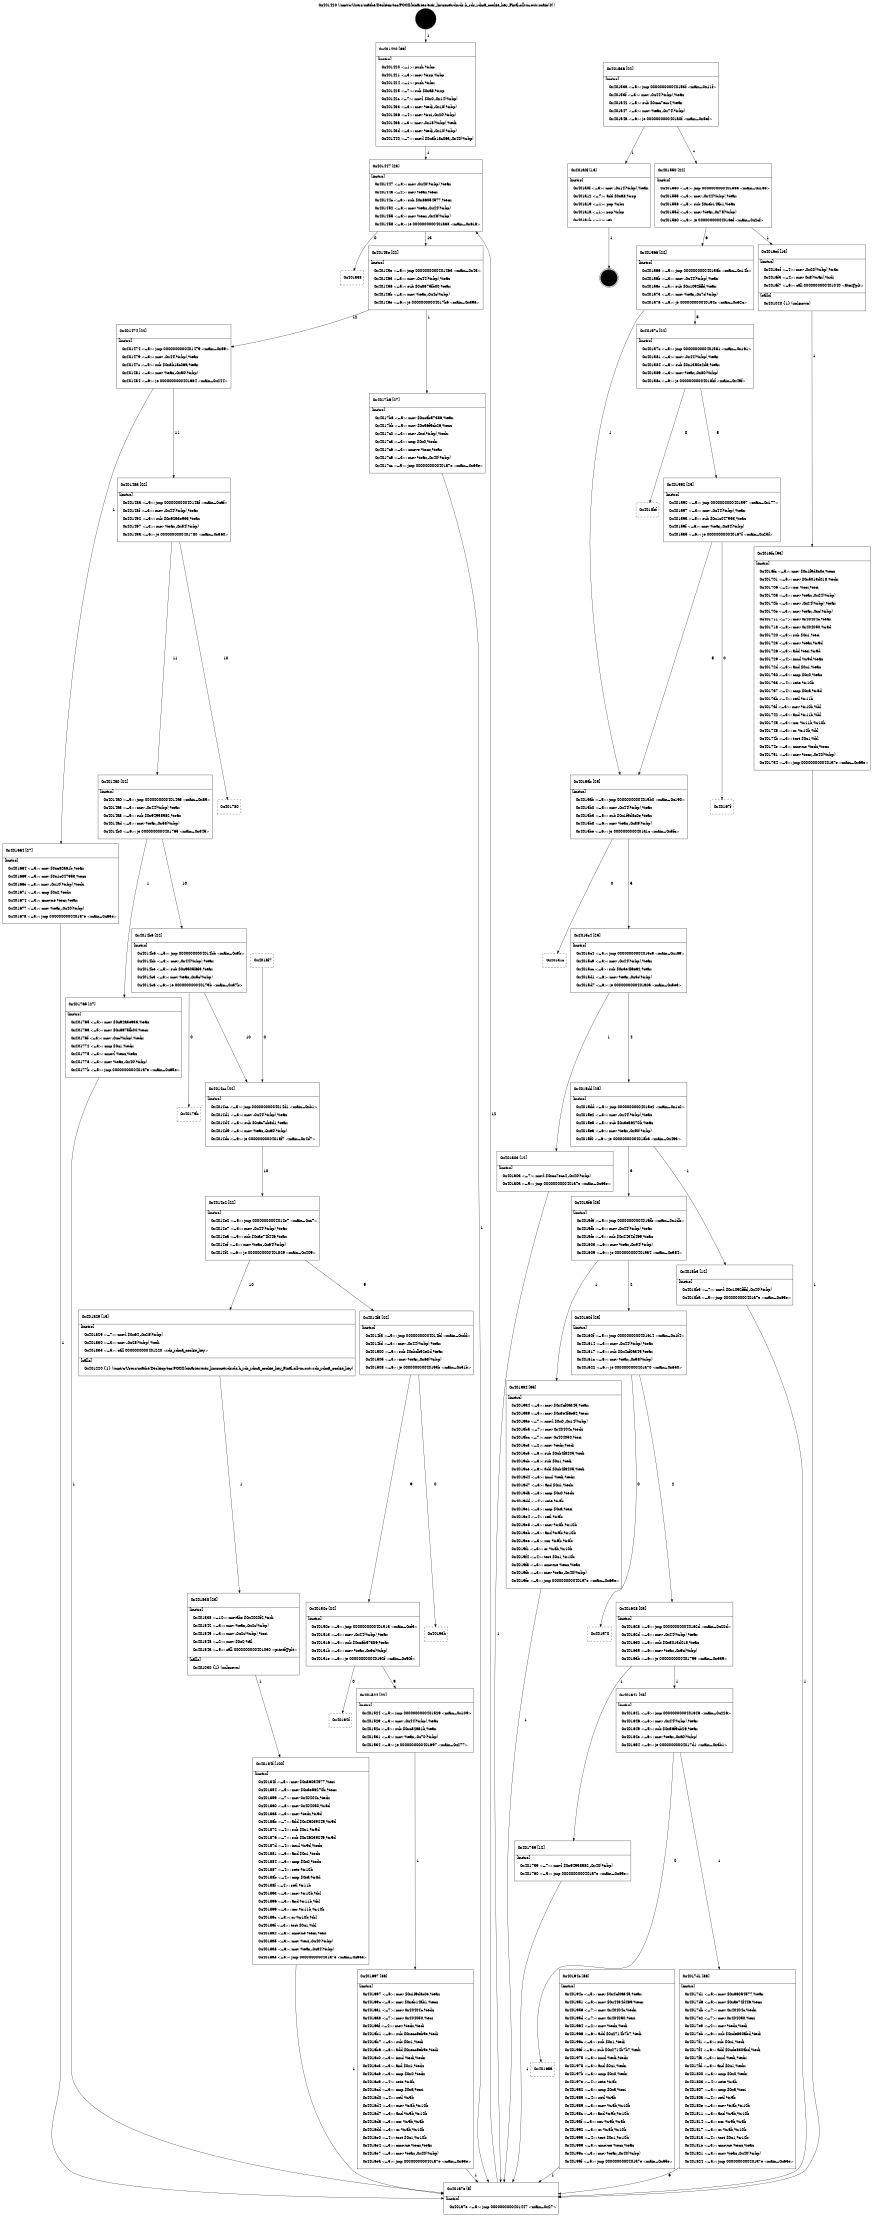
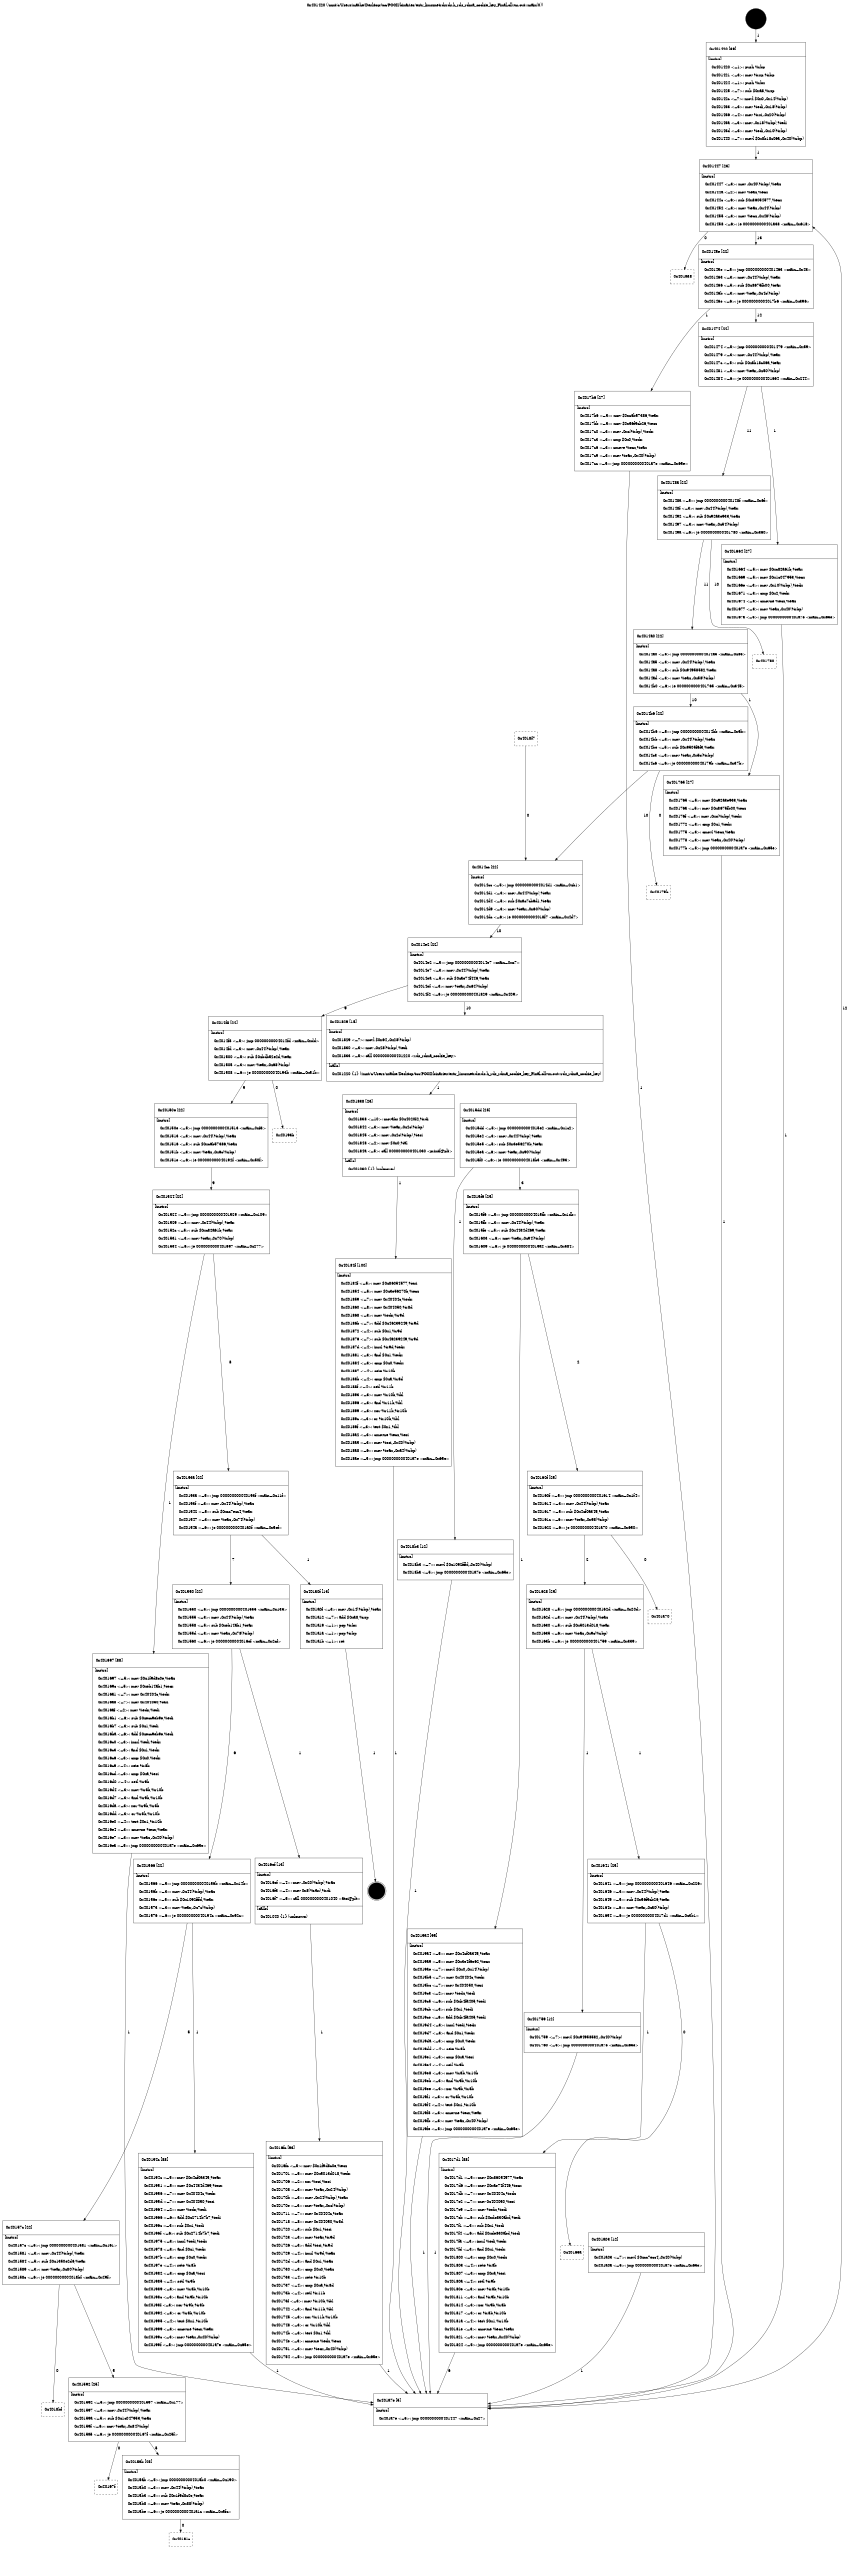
edge "0x401566 [22]" -> "0x4015ab [25]": now "0x401566 [22]" -> "0x40194c [88]"
node "0x4015c4 [25]": removed
edge "0x401524 [22]" -> "0x40153a [22]": added, label "8"
node "0x40192f": removed
